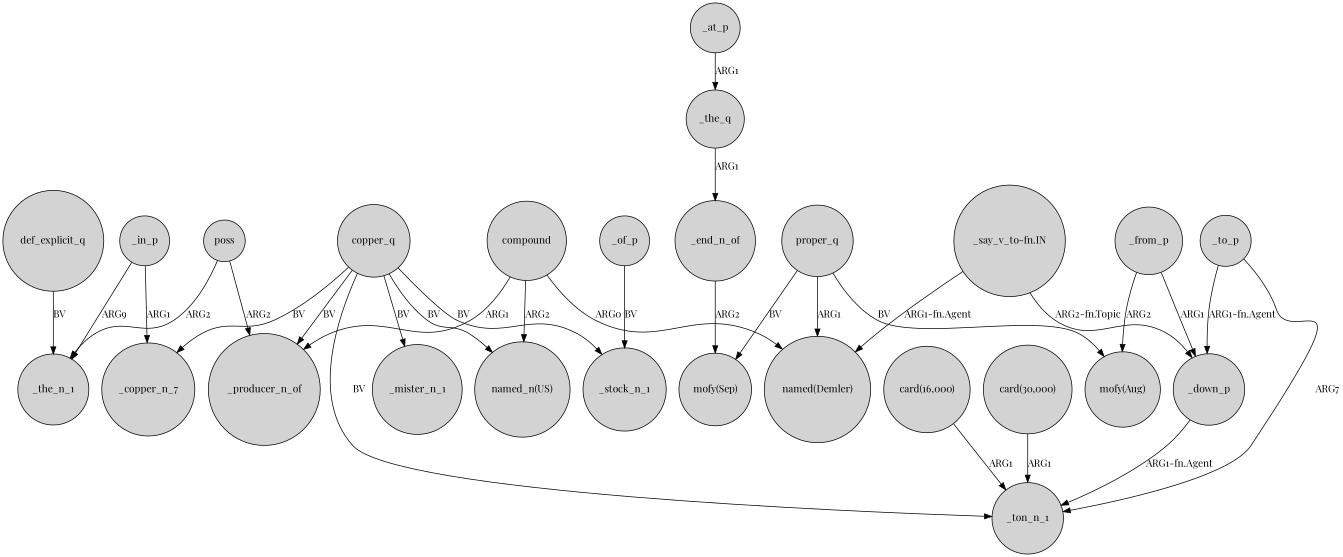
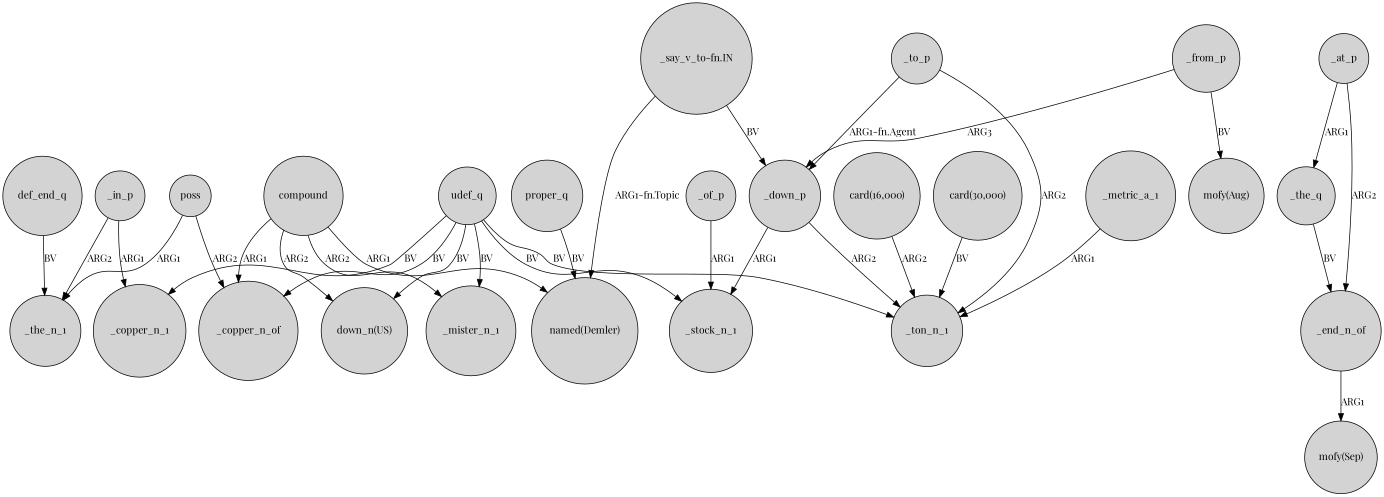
edge "_the_q" -> "_end_n_of": label "ARG1" -> "BV"
edge "_at_p" -> "_end_n_of": added, label "ARG2"
node "_metric_a_1": added
node "def_explicit_q": label "def_explicit_q" -> "def_end_q"
node "copper_q": label "copper_q" -> "udef_q"
edge "_down_p" -> "_stock_n_1": added, label "ARG1"
edge "compound" -> "_mister_n_1": added, label "ARG2"
edge "proper_q" -> "mofy(Sep)": removed, label "BV"
edge "_in_p" -> "_the_n_1": label "ARG9" -> "ARG2"
edge "poss" -> "_the_n_1": label "ARG2" -> "ARG1"
edge "compound" -> "named(Demler)": label "ARG0" -> "ARG1"
edge "_of_p" -> "_stock_n_1": label "BV" -> "ARG1"
edge "_end_n_of" -> "mofy(Sep)": label "ARG2" -> "ARG1"
edge "proper_q" -> "named(Demler)": label "ARG1" -> "BV"
edge "_say_v_to-fn.IN" -> "named(Demler)": label "ARG1-fn.Agent" -> "ARG1-fn.Topic"
edge "_say_v_to-fn.IN" -> "_down_p": label "ARG2-fn.Topic" -> "BV"
edge "_from_p" -> "mofy(Aug)": label "ARG2" -> "BV"
edge "_from_p" -> "_down_p": label "ARG1" -> "ARG3"
edge "proper_q" -> "mofy(Aug)": removed, label "BV"
node "_copper_n_7": label "_copper_n_7" -> "_copper_n_1"
node "_producer_n_of": label "_producer_n_of" -> "_copper_n_of"
node "named_n(US)": label "named_n(US)" -> "down_n(US)"
edge "_to_p" -> "_ton_n_1": label "ARG7" -> "ARG2"
edge "card(16,000)" -> "_ton_n_1": label "ARG1" -> "ARG2"
edge "card(30,000)" -> "_ton_n_1": label "ARG1" -> "BV"
edge "_down_p" -> "_ton_n_1": label "ARG1-fn.Agent" -> "ARG2"
